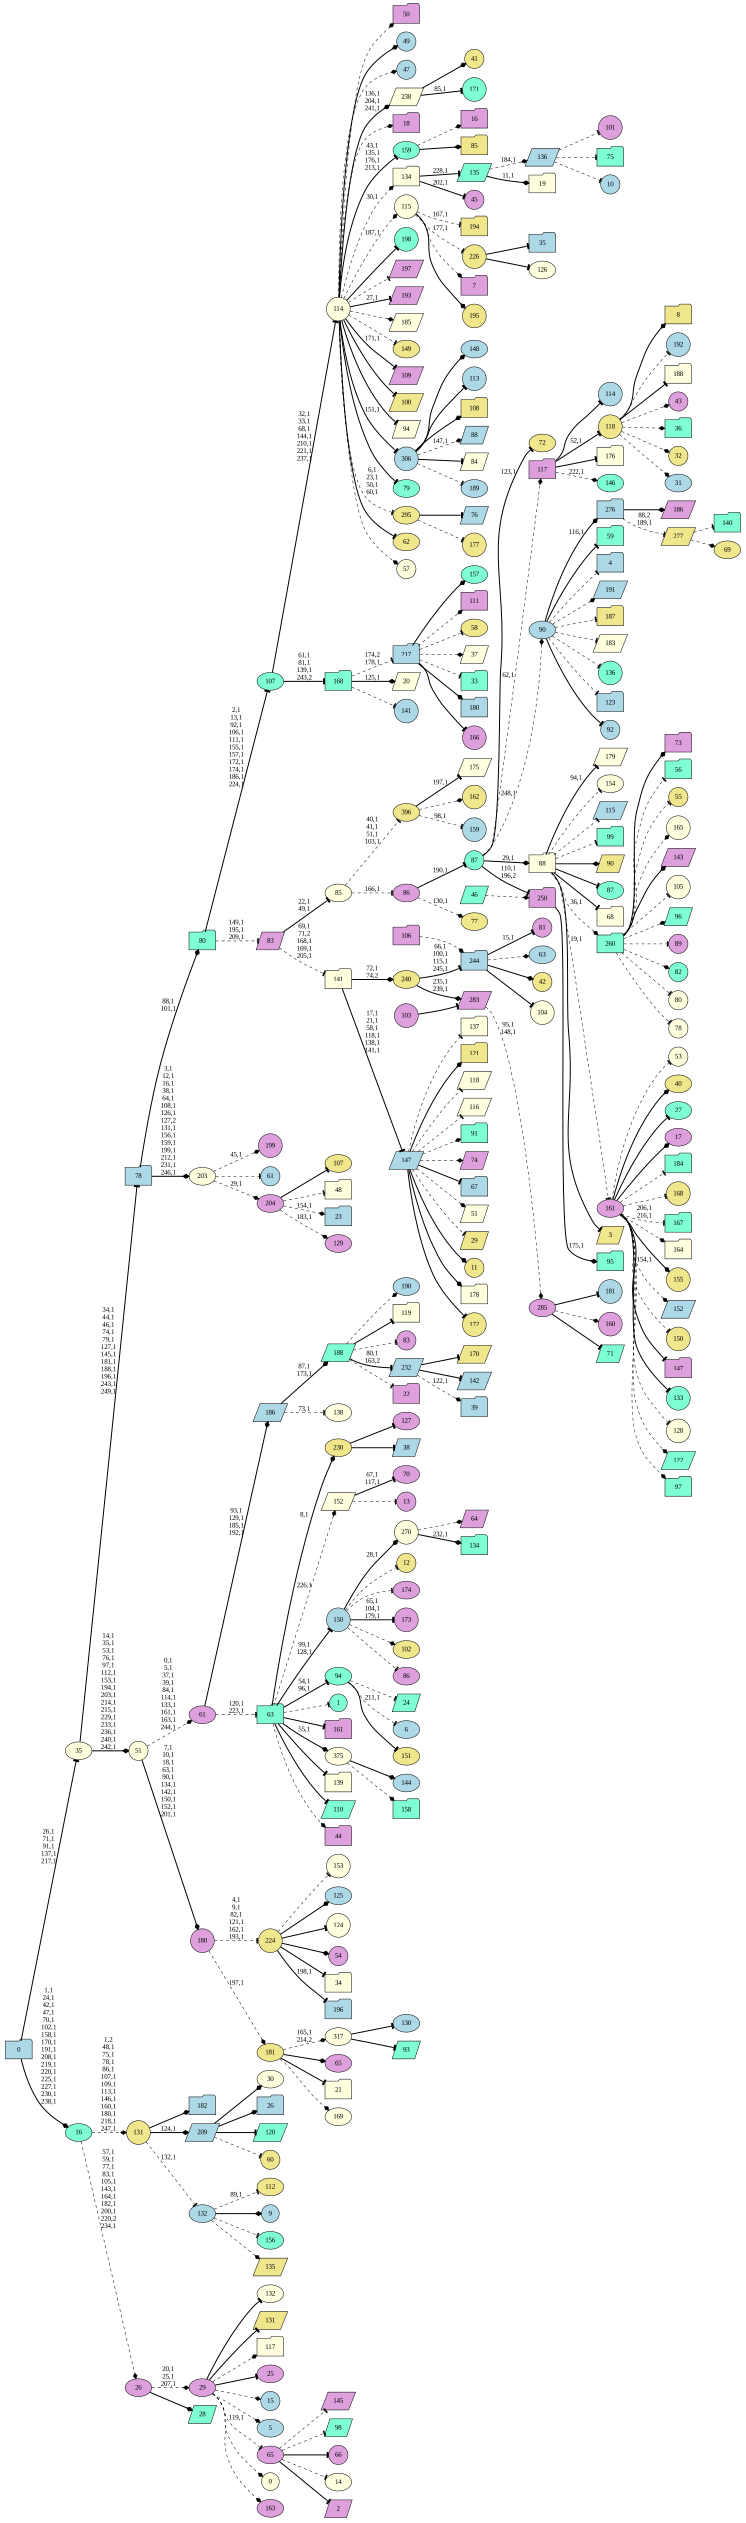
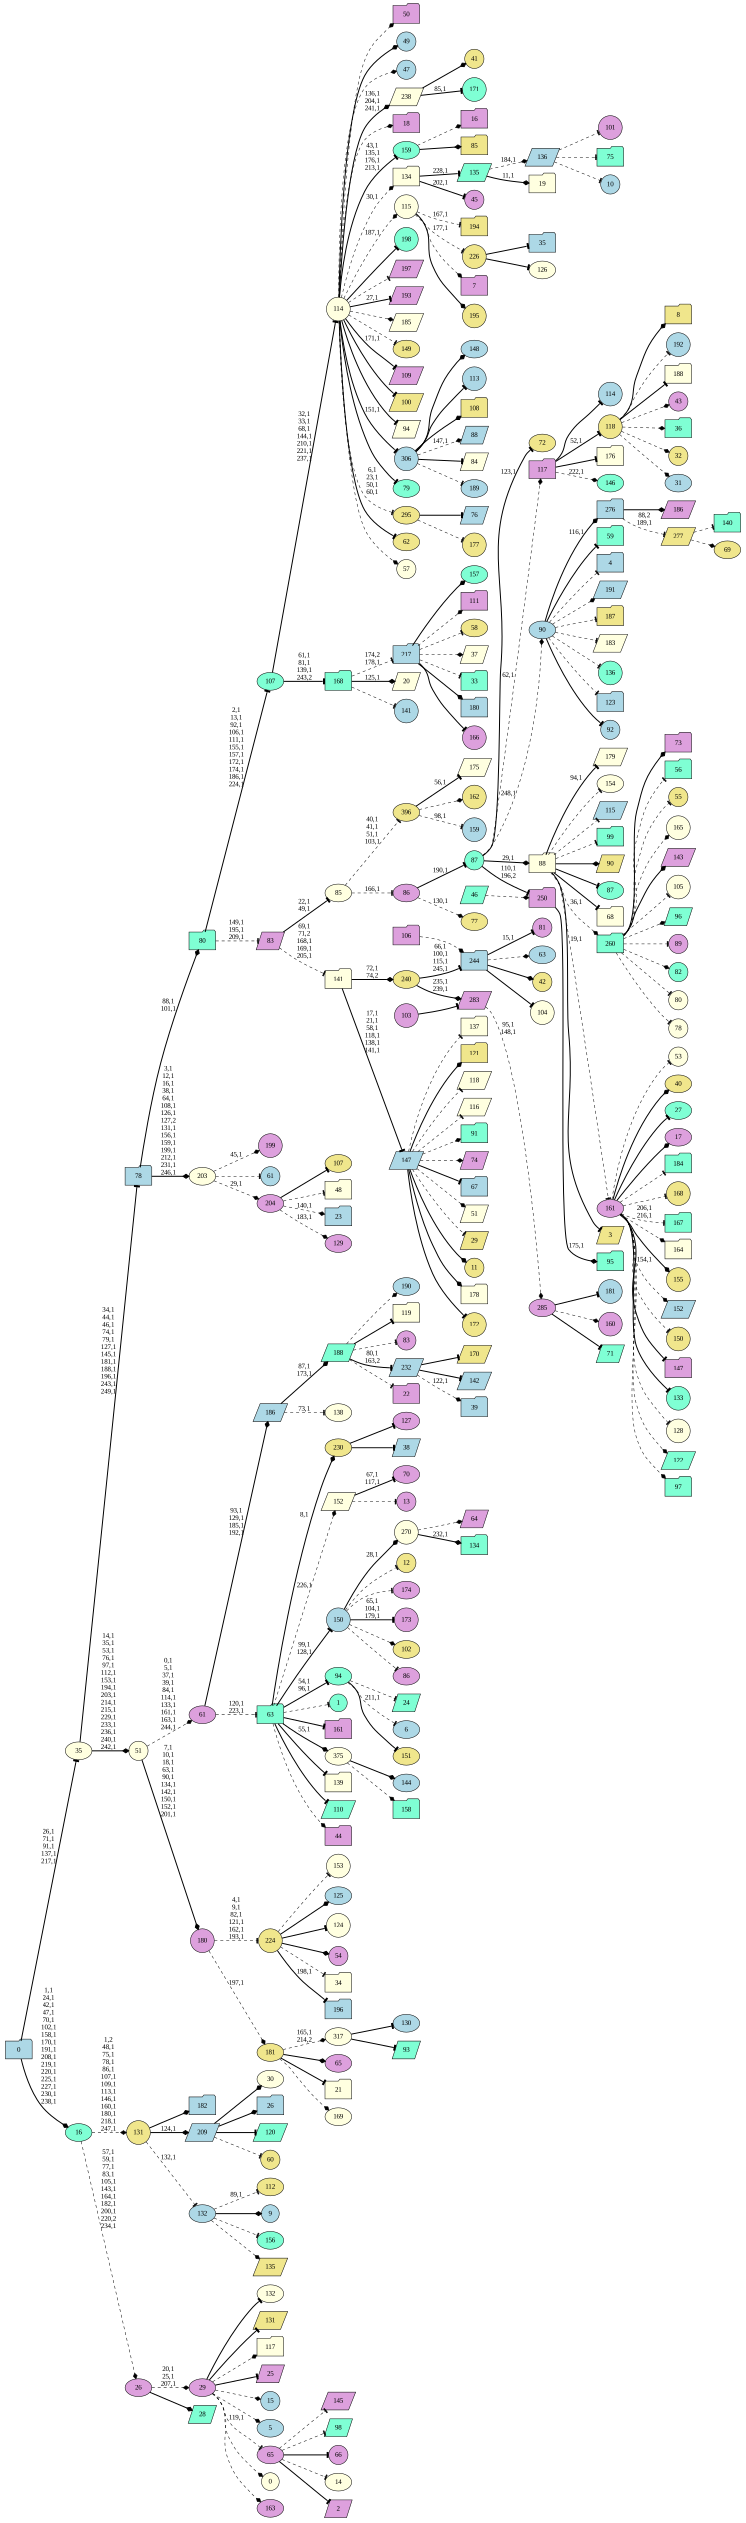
edge "396" -> "175": label "197,1" -> "56,1"
edge "204" -> "23": label "154,1" -> "140,1"
edge "224" -> "34": style bold -> dashed
node "25": shape ellipse -> parallelogram
